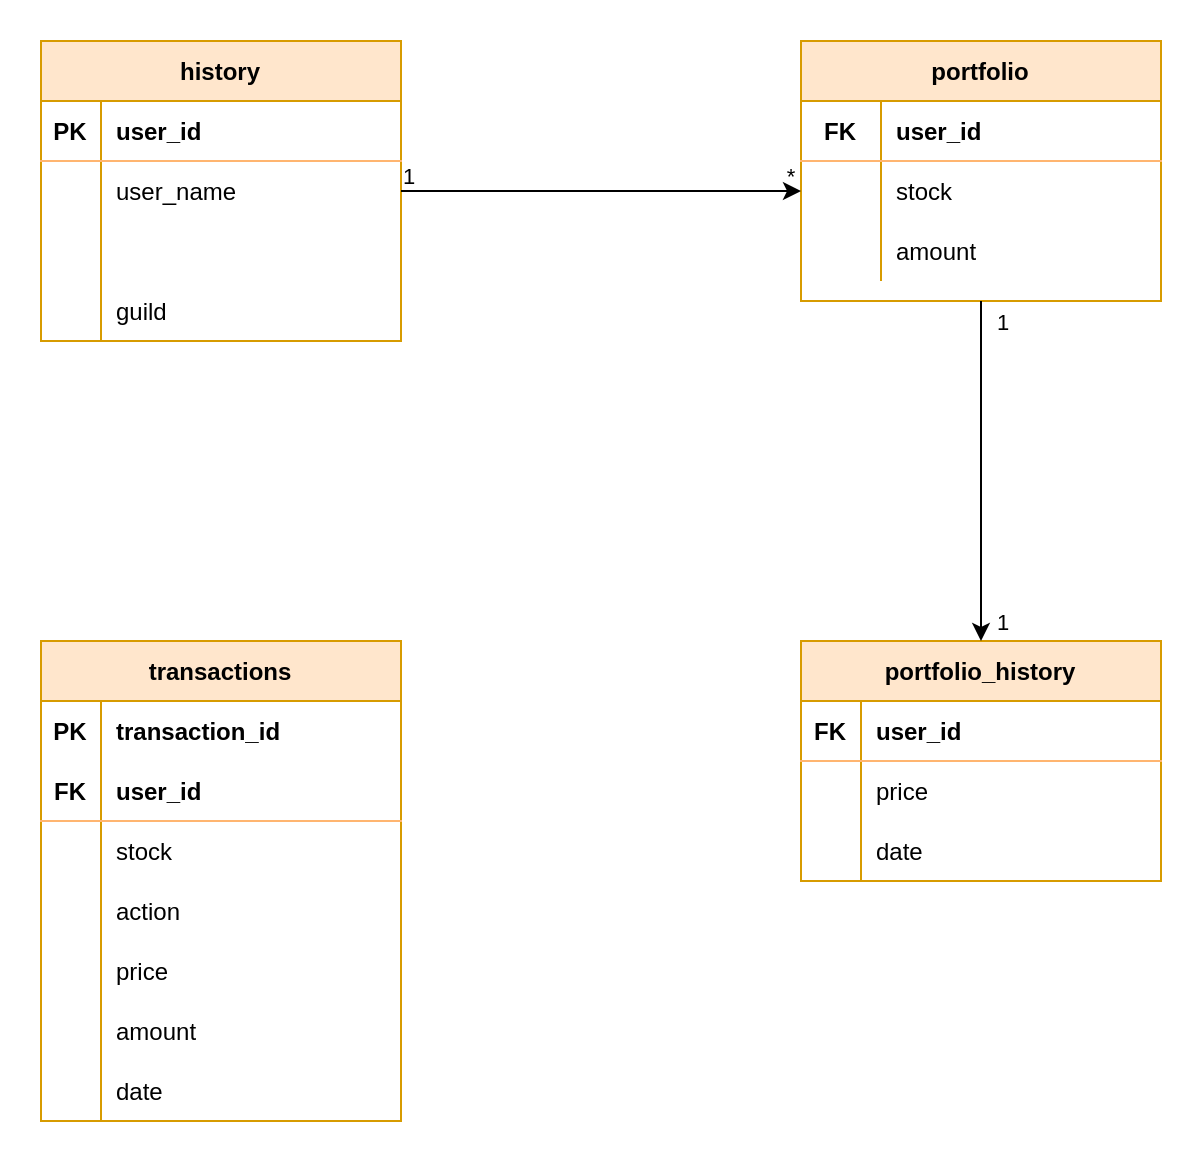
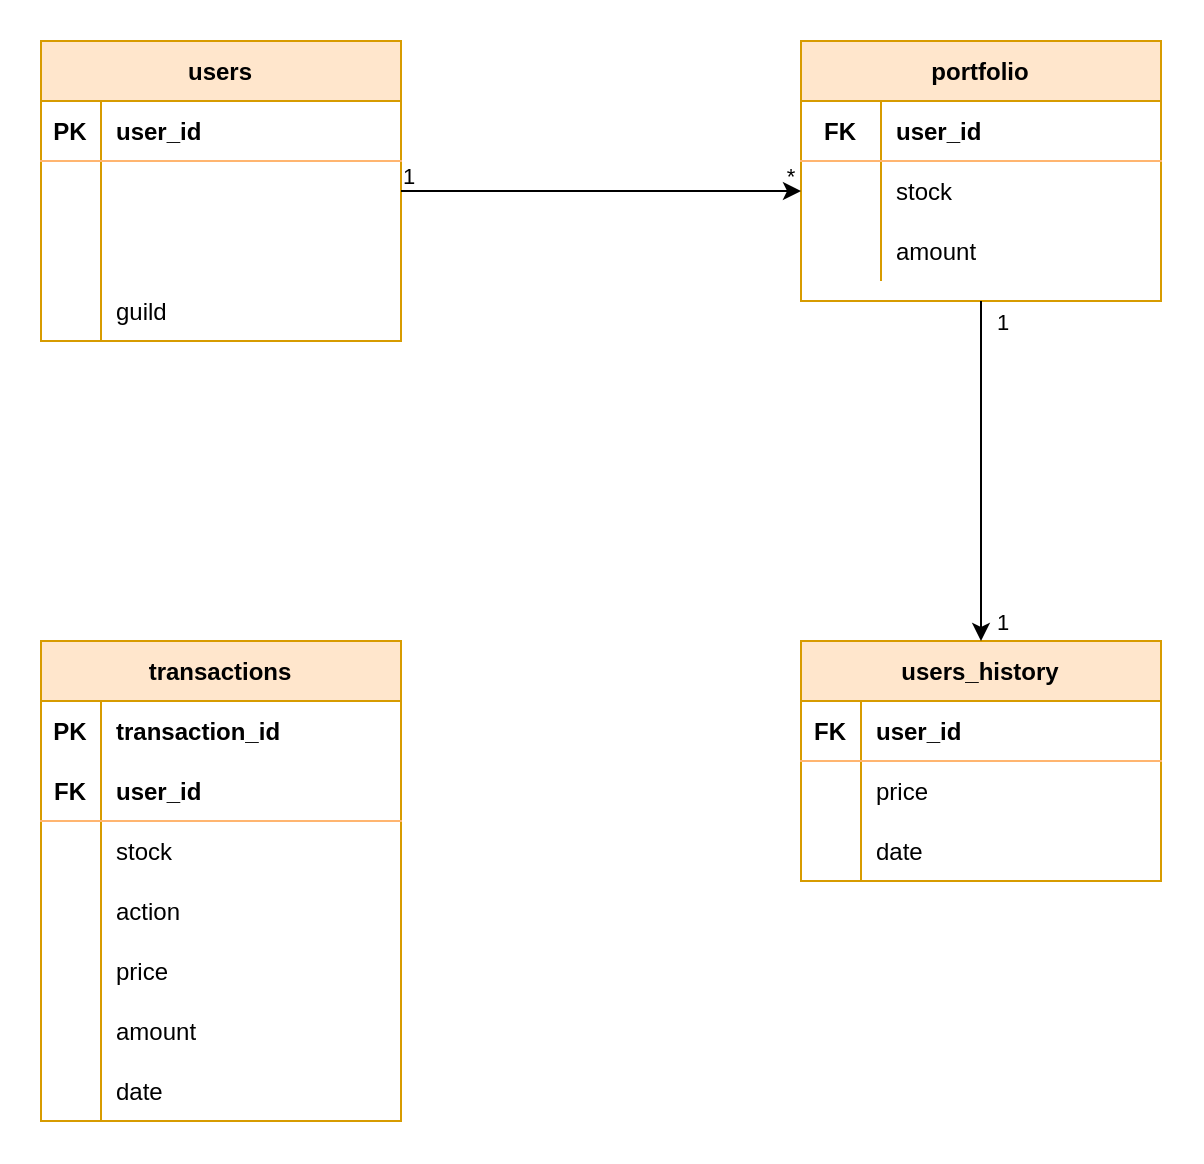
node "history": label "history" -> "users"
node "user_name": removed
node "portfolio_history": label "portfolio_history" -> "users_history"
